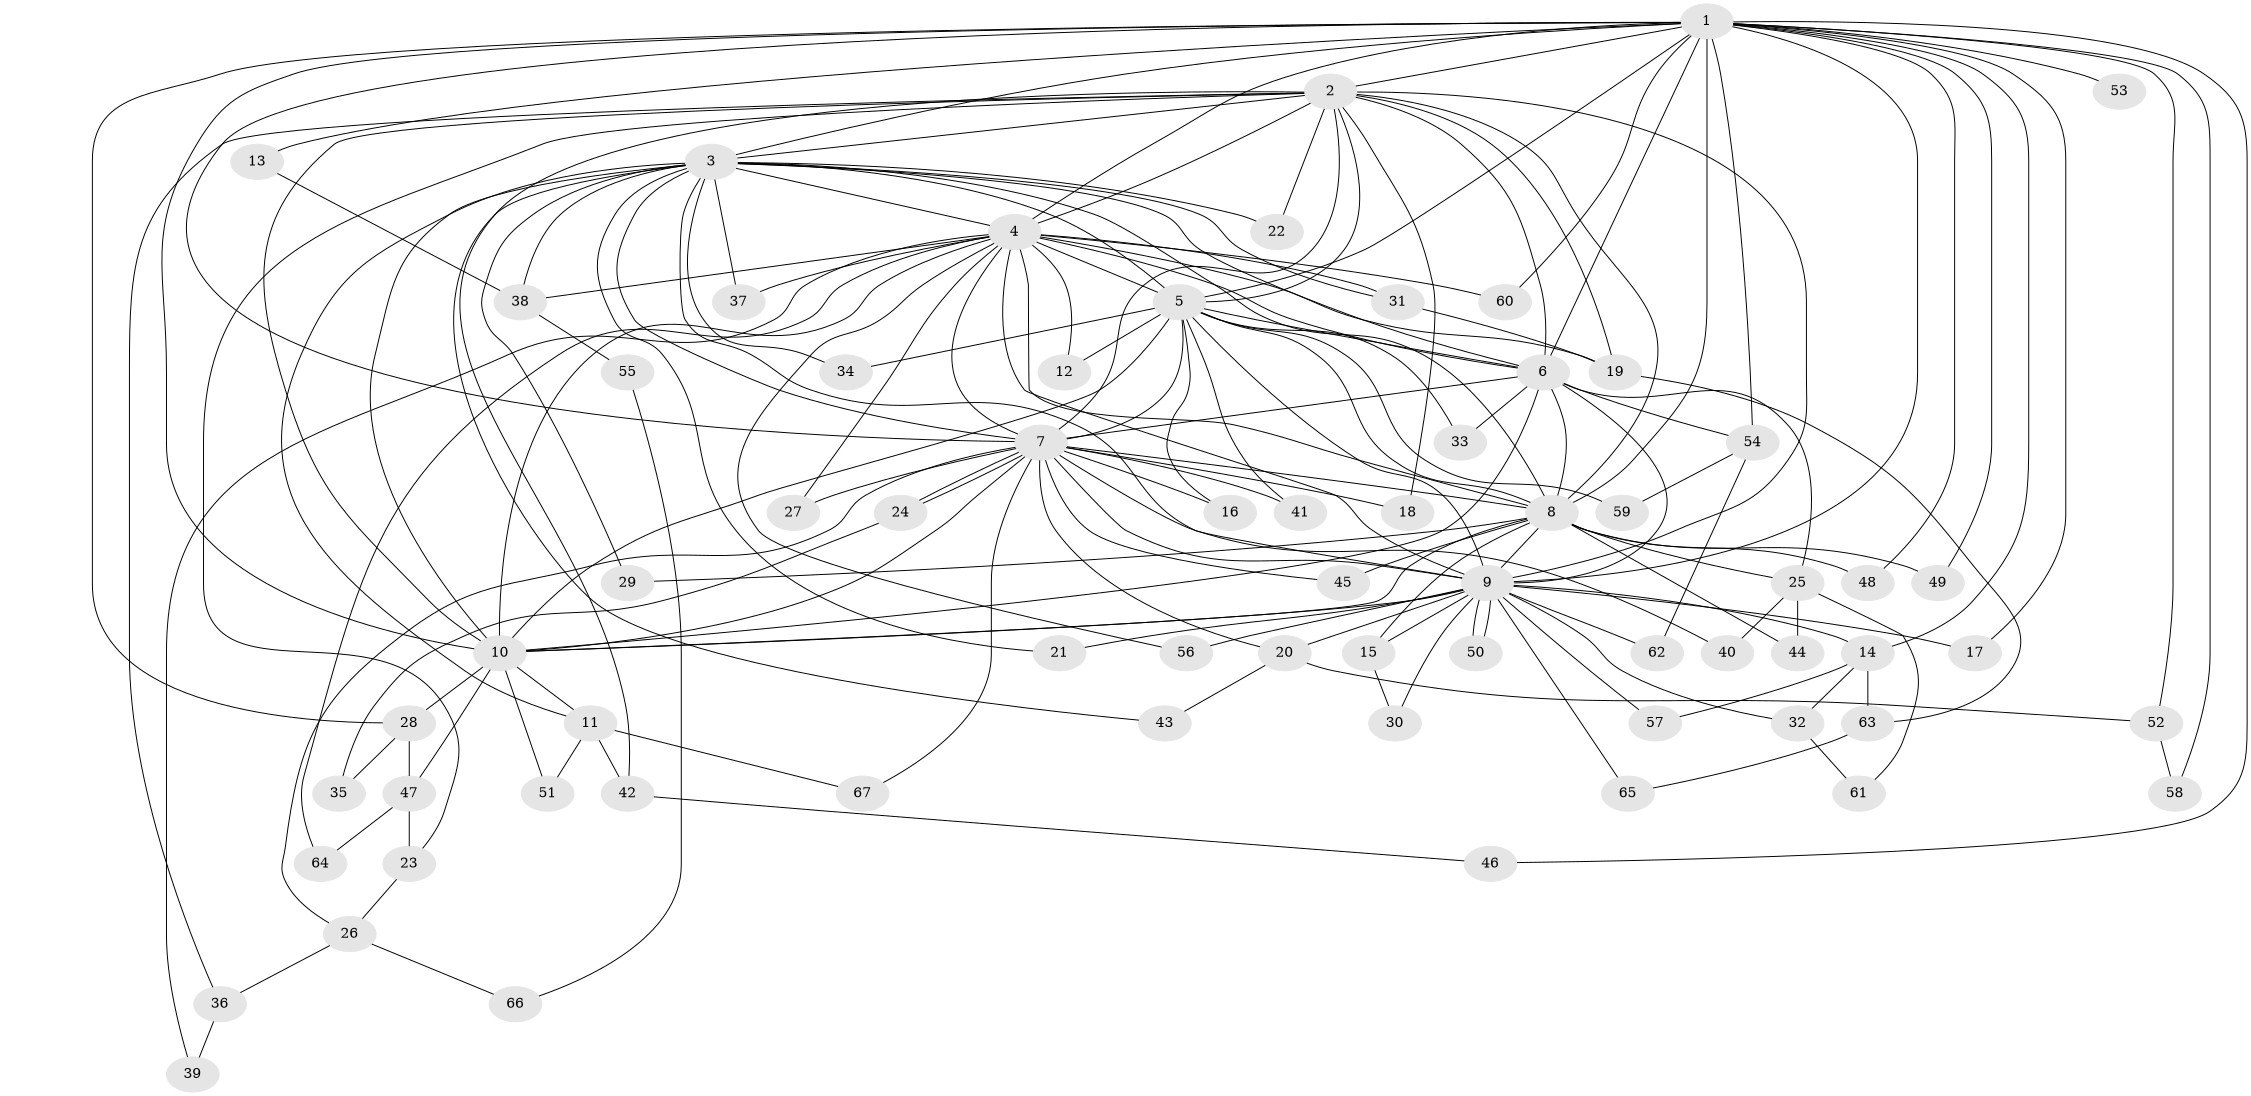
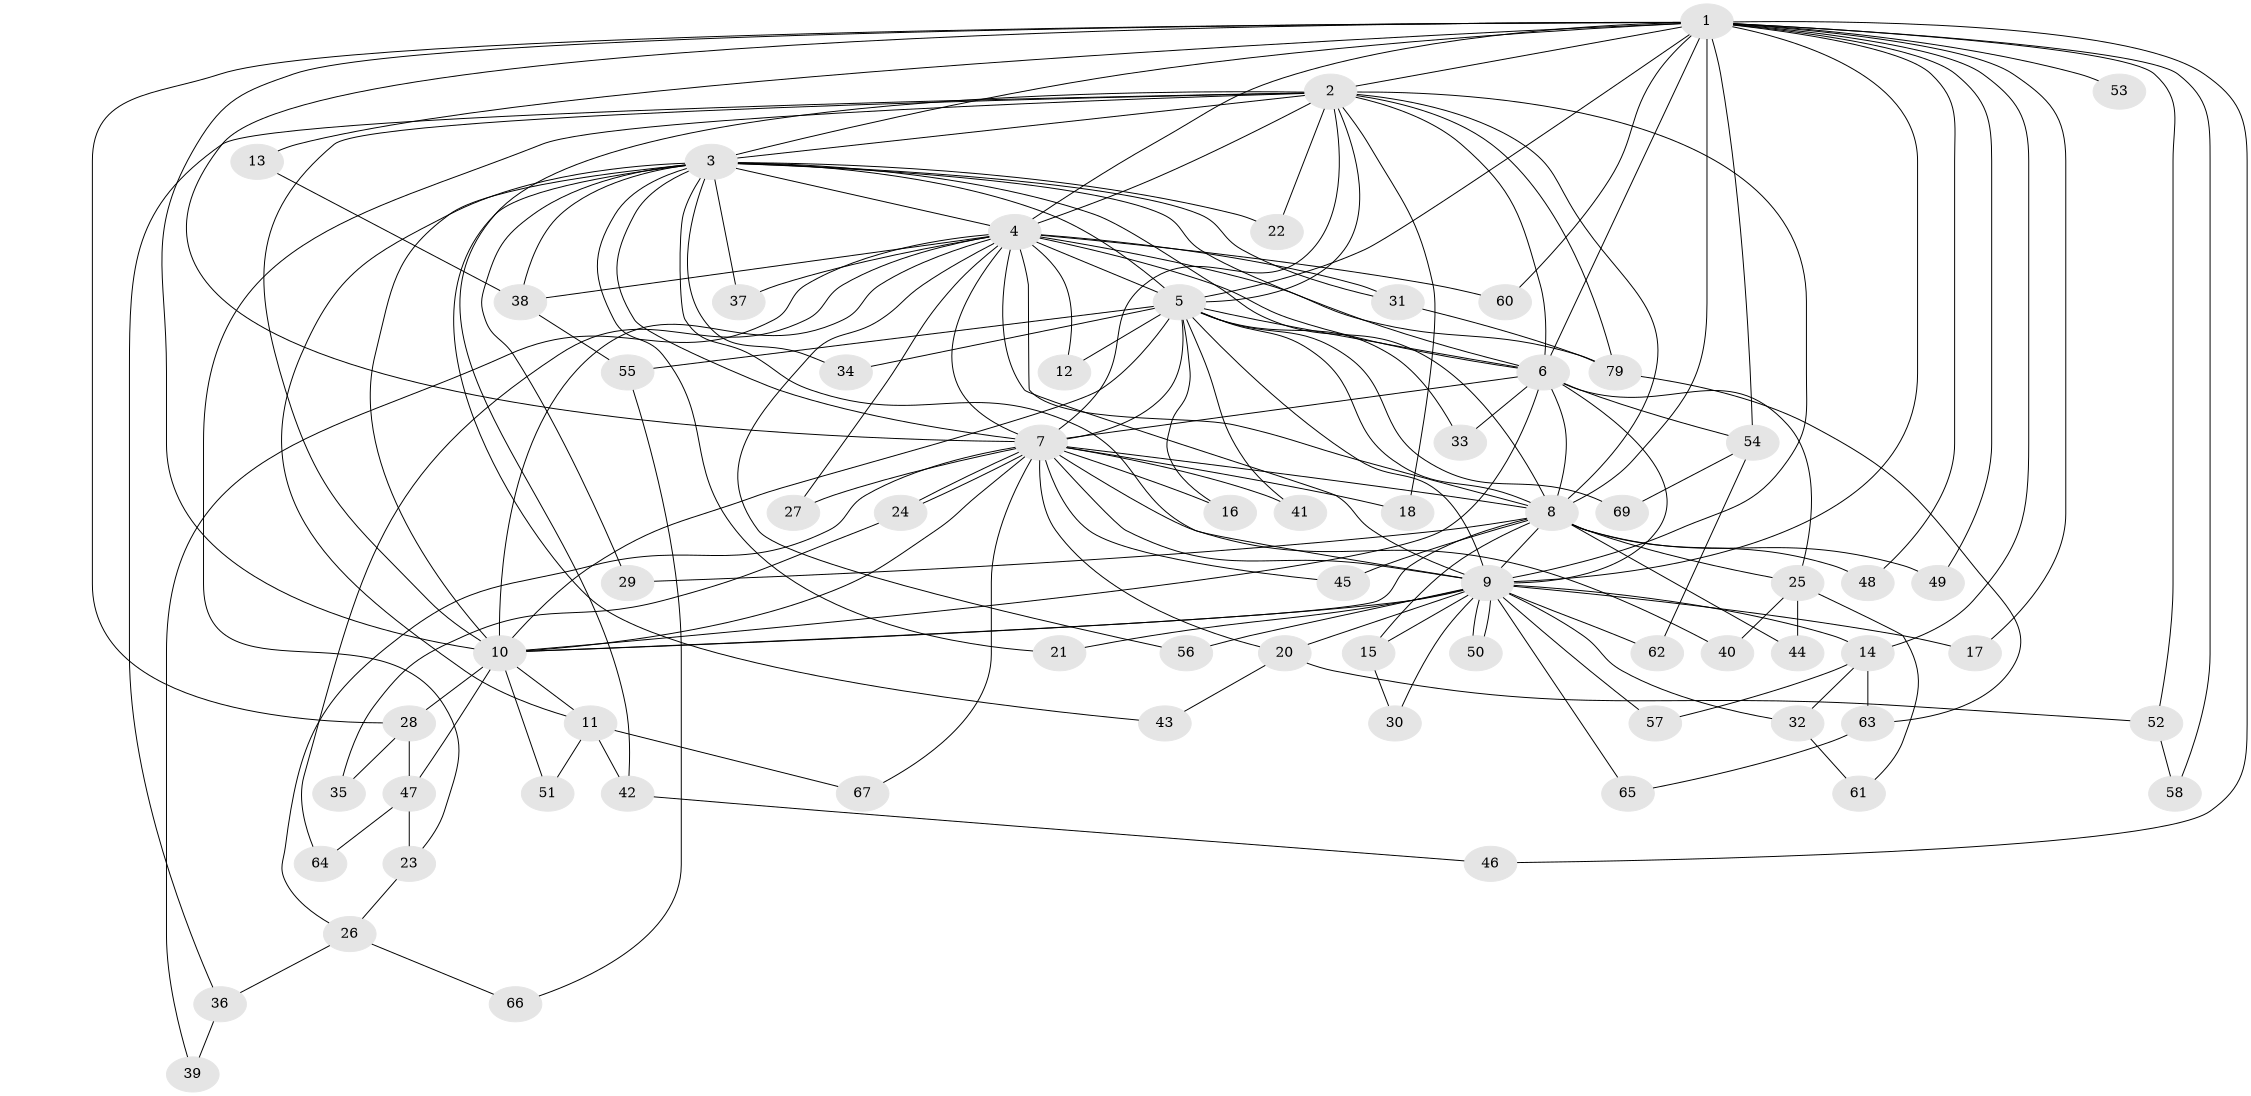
edge "5" -- "55": added
node "19": label "19" -> "79"
node "59": label "59" -> "69"
